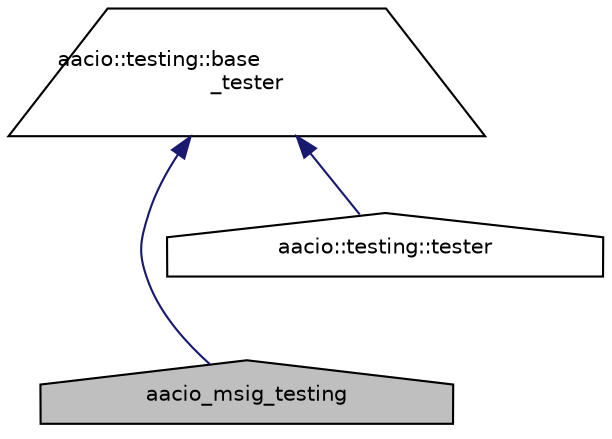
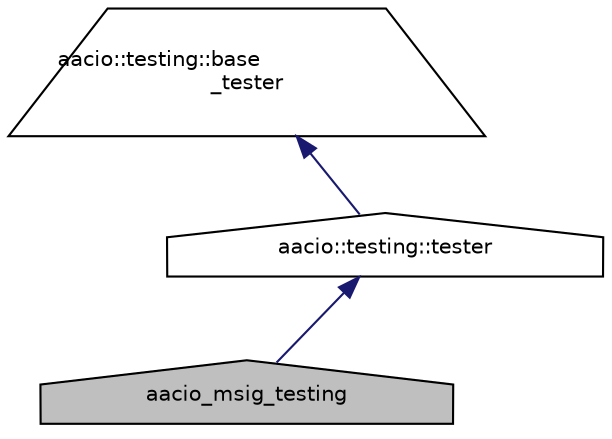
edge "aacio_msig_testing" -> "aacio::testing::base _tester": now "aacio_msig_testing" -> "aacio::testing::tester"
